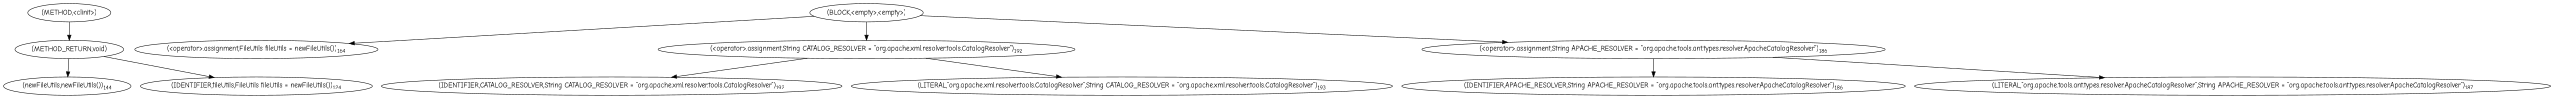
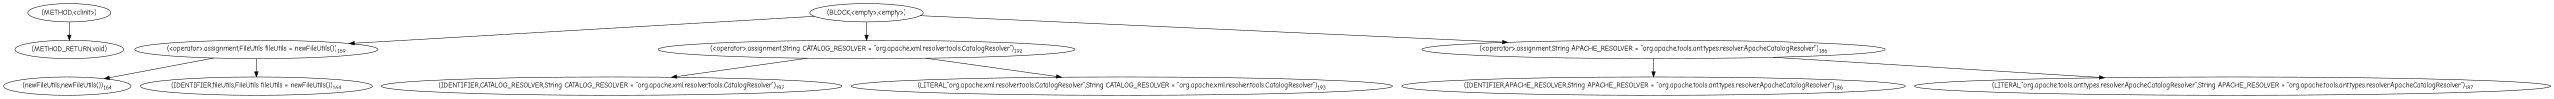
node "(<operator>.assignment,FileUtils fileUtils = newFileUtils())": text "164" -> "169"
edge "(METHOD_RETURN,void)" -> "(newFileUtils,newFileUtils())": now "(<operator>.assignment,FileUtils fileUtils = newFileUtils())" -> "(newFileUtils,newFileUtils())"
edge "(METHOD_RETURN,void)" -> "(IDENTIFIER,fileUtils,FileUtils fileUtils = newFileUtils())": now "(<operator>.assignment,FileUtils fileUtils = newFileUtils())" -> "(IDENTIFIER,fileUtils,FileUtils fileUtils = newFileUtils())"
node "(newFileUtils,newFileUtils())": text "144" -> "164"
node "(IDENTIFIER,fileUtils,FileUtils fileUtils = newFileUtils())": text "124" -> "164"
